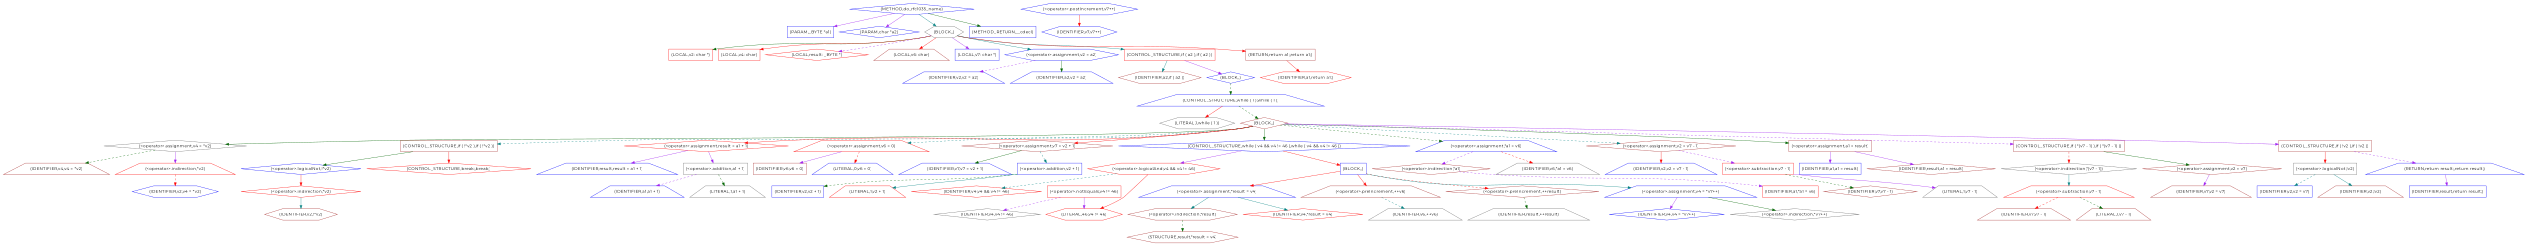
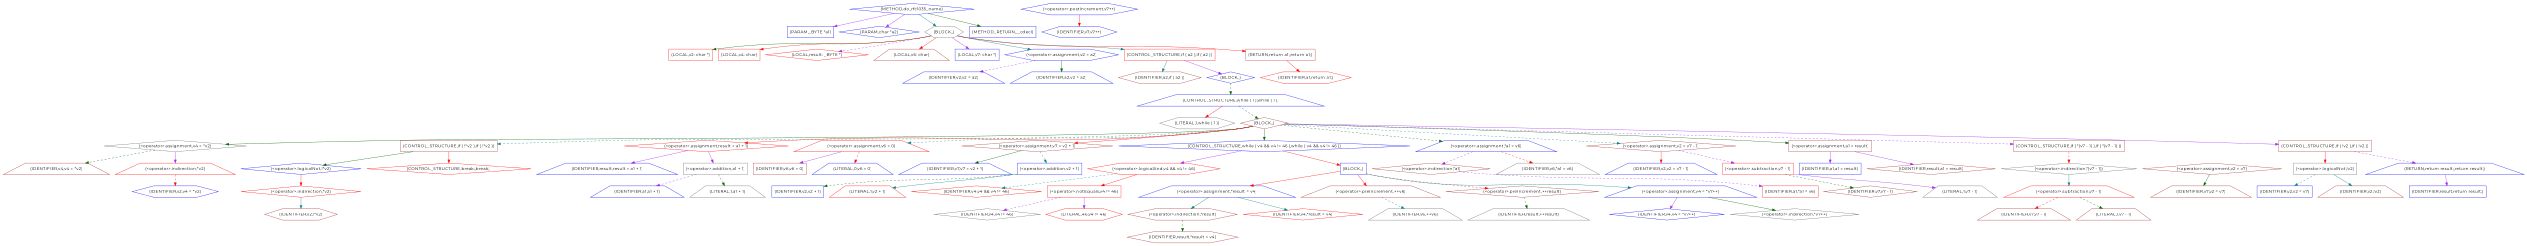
edge "(CONTROL_STRUCTURE,if ( *(v7 - 1) ),if ( *(v7 - 1) ))" -> "(<operator>.assignment,v2 = v7)": removed
edge "(<operator>.assignment,v2 = v7)" -> "(IDENTIFIER,v7,v2 = v7)": color purple -> darkgreen
edge "(<operator>.logicalAnd,v4 && v4 != 46)" -> "(LITERAL,46,v4 != 46)": now "(<operator>.logicalAnd,v4 && v4 != 46)" -> "(<operator>.notEquals,v4 != 46)"
node "(STRUCTURE,result,*result = v4)": label "(STRUCTURE,result,*result = v4)" -> "(IDENTIFIER,result,*result = v4)"
